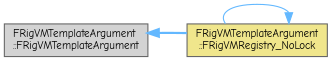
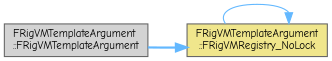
edge "FRigVMTemplateArgument ::FRigVMRegistry_NoLock" -> "FRigVMTemplateArgument ::FRigVMTemplateArgument": reversed
